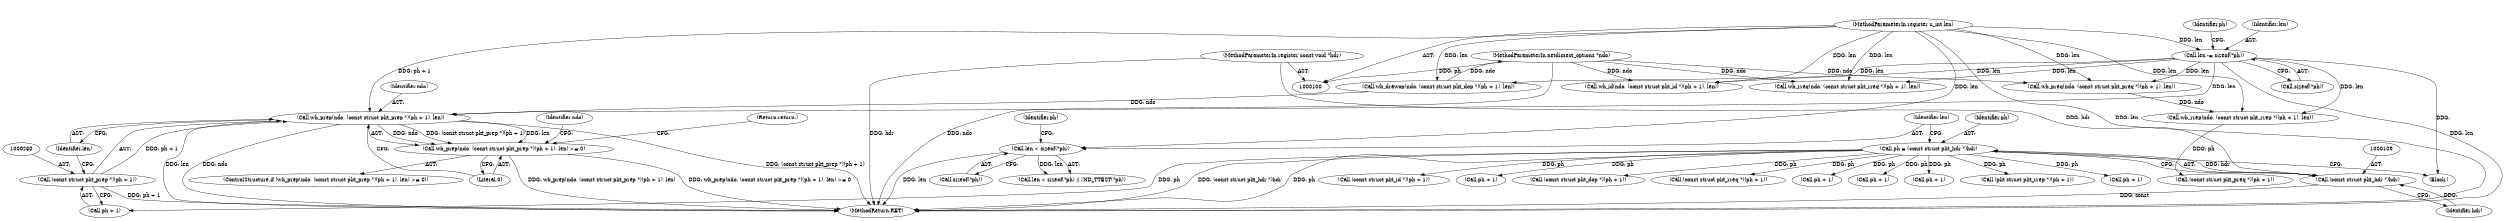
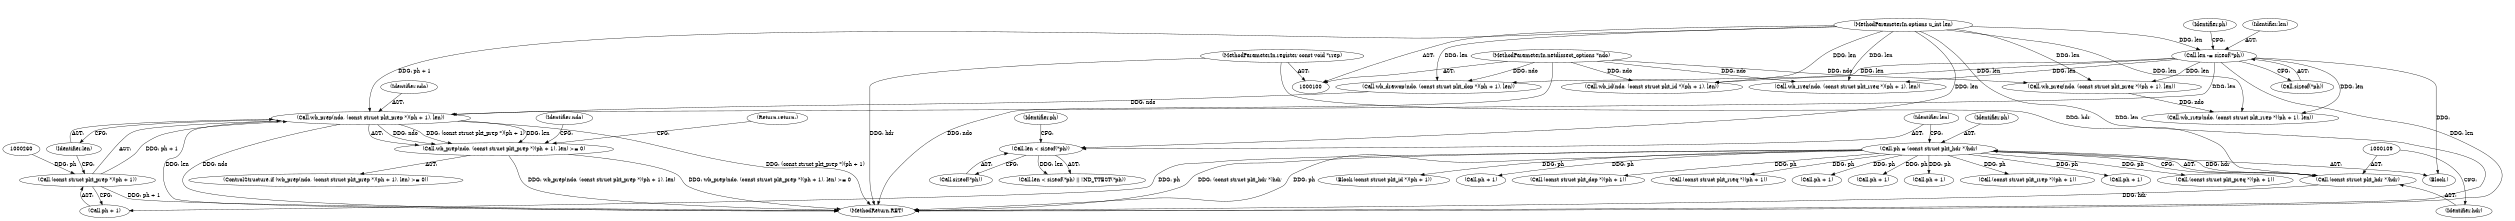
node "(MethodParameterIn,register u_int len)": label "(MethodParameterIn,register u_int len)" -> "(MethodParameterIn,options u_int len)"
node "(MethodParameterIn,register const void *hdr)": label "(MethodParameterIn,register const void *hdr)" -> "(MethodParameterIn,register const void *rrep)"
edge "(Call,wb_drawop(ndo, (const struct pkt_dop *)(ph + 1), len))" -> "(MethodParameterIn,netdissect_options *ndo)": reversed
edge "(MethodParameterIn,netdissect_options *ndo)" -> "1000100": label "DDG: ph" -> "AST: "
edge "(Call,wb_rrep(ndo, (const struct pkt_rrep *)(ph + 1), len))" -> "(Call,(const struct pkt_preq *)(ph + 1))": now "(Call,ph = (const struct pkt_hdr *)hdr)" -> "(Call,(const struct pkt_preq *)(ph + 1))"
edge "(Call,len < sizeof(*ph))" -> "(MethodReturn,RET)": removed, label "DDG: len"
edge "1000260" -> "(Call,(const struct pkt_prep *)(ph + 1))": label "AST: " -> "DDG: ph"
edge "(Call,ph = (const struct pkt_hdr *)hdr)" -> "(Block,)": label "CFG: " -> "AST: "
node "(Literal,0)": removed
node "(Call,(const struct pkt_id *)(ph + 1))": label "(Call,(const struct pkt_id *)(ph + 1))" -> "(Block,(const struct pkt_id *)(ph + 1))"
node "(Call,(pkt struct pkt_rrep *)(ph + 1))": label "(Call,(pkt struct pkt_rrep *)(ph + 1))" -> "(Call,(const struct pkt_rrep *)(ph + 1))"
edge "(Call,(const struct pkt_hdr *)hdr)" -> "(MethodReturn,RET)": label "DDG: const" -> "DDG: hdr"
edge "(Call,(const struct pkt_hdr *)hdr)" -> "(Identifier,hdr)": now "1000109" -> "(Identifier,hdr)"
edge "(Identifier,hdr)" -> "(Call,(const struct pkt_hdr *)hdr)": label "DDG: " -> "AST: "
